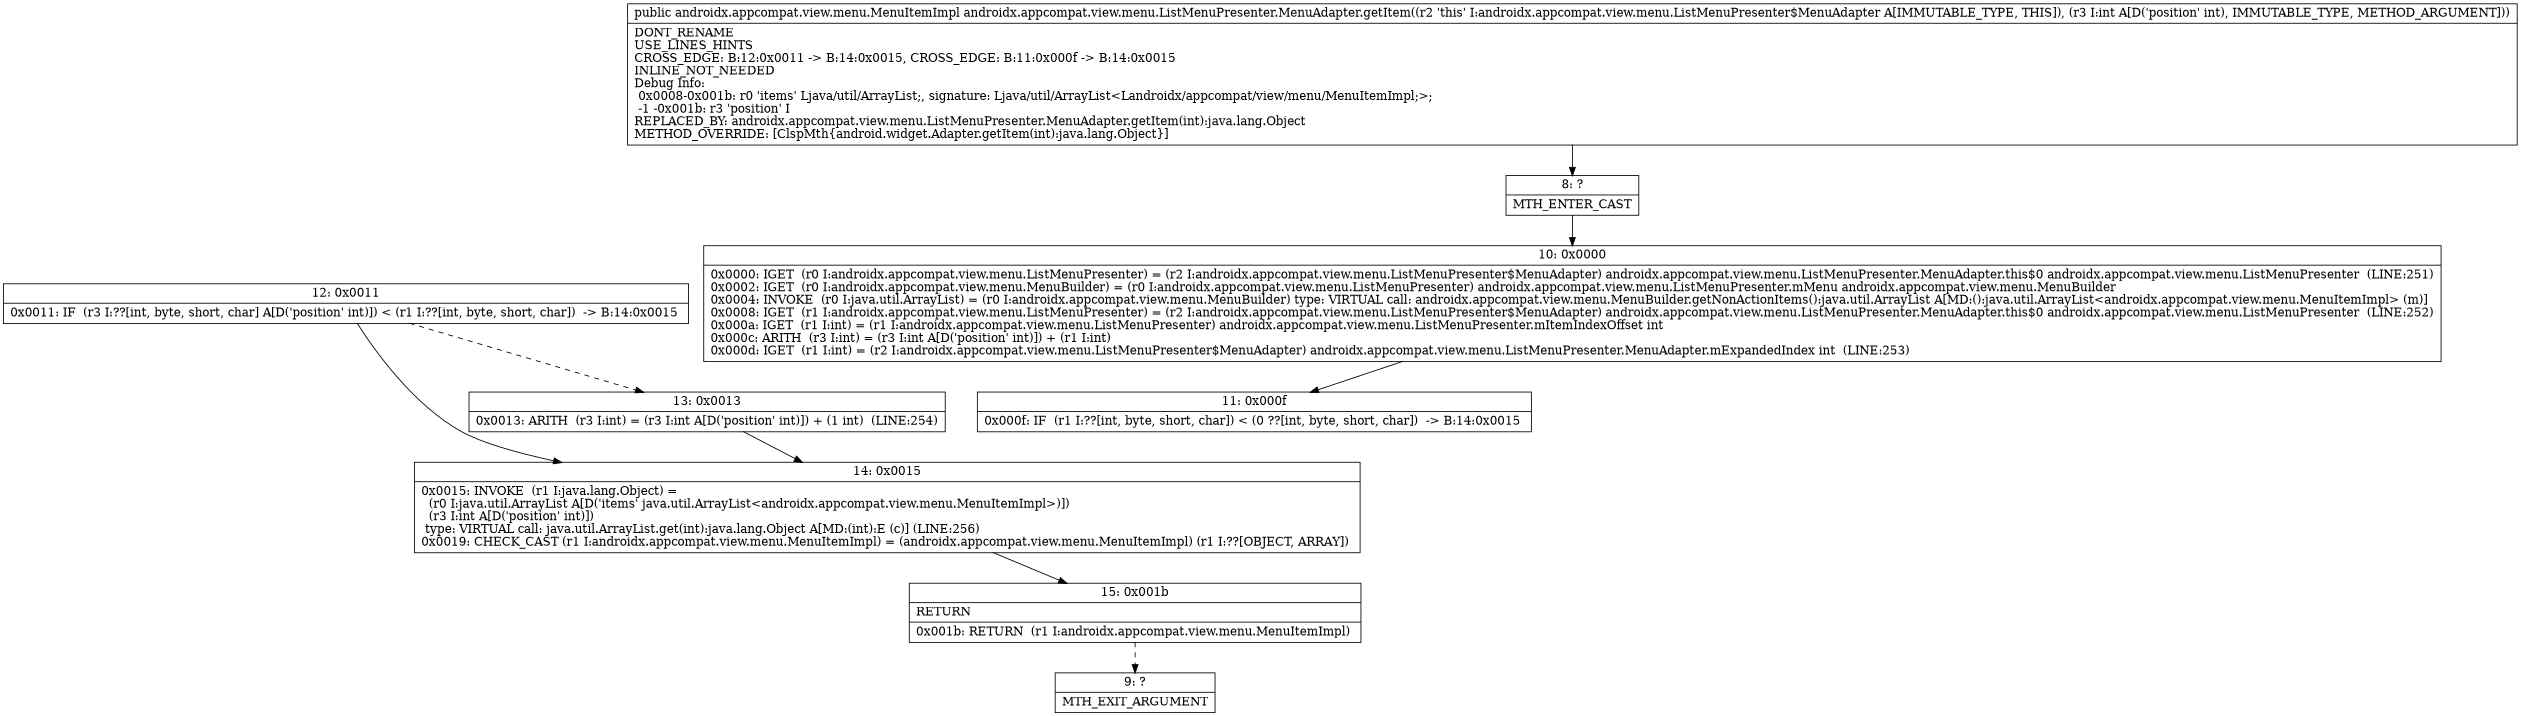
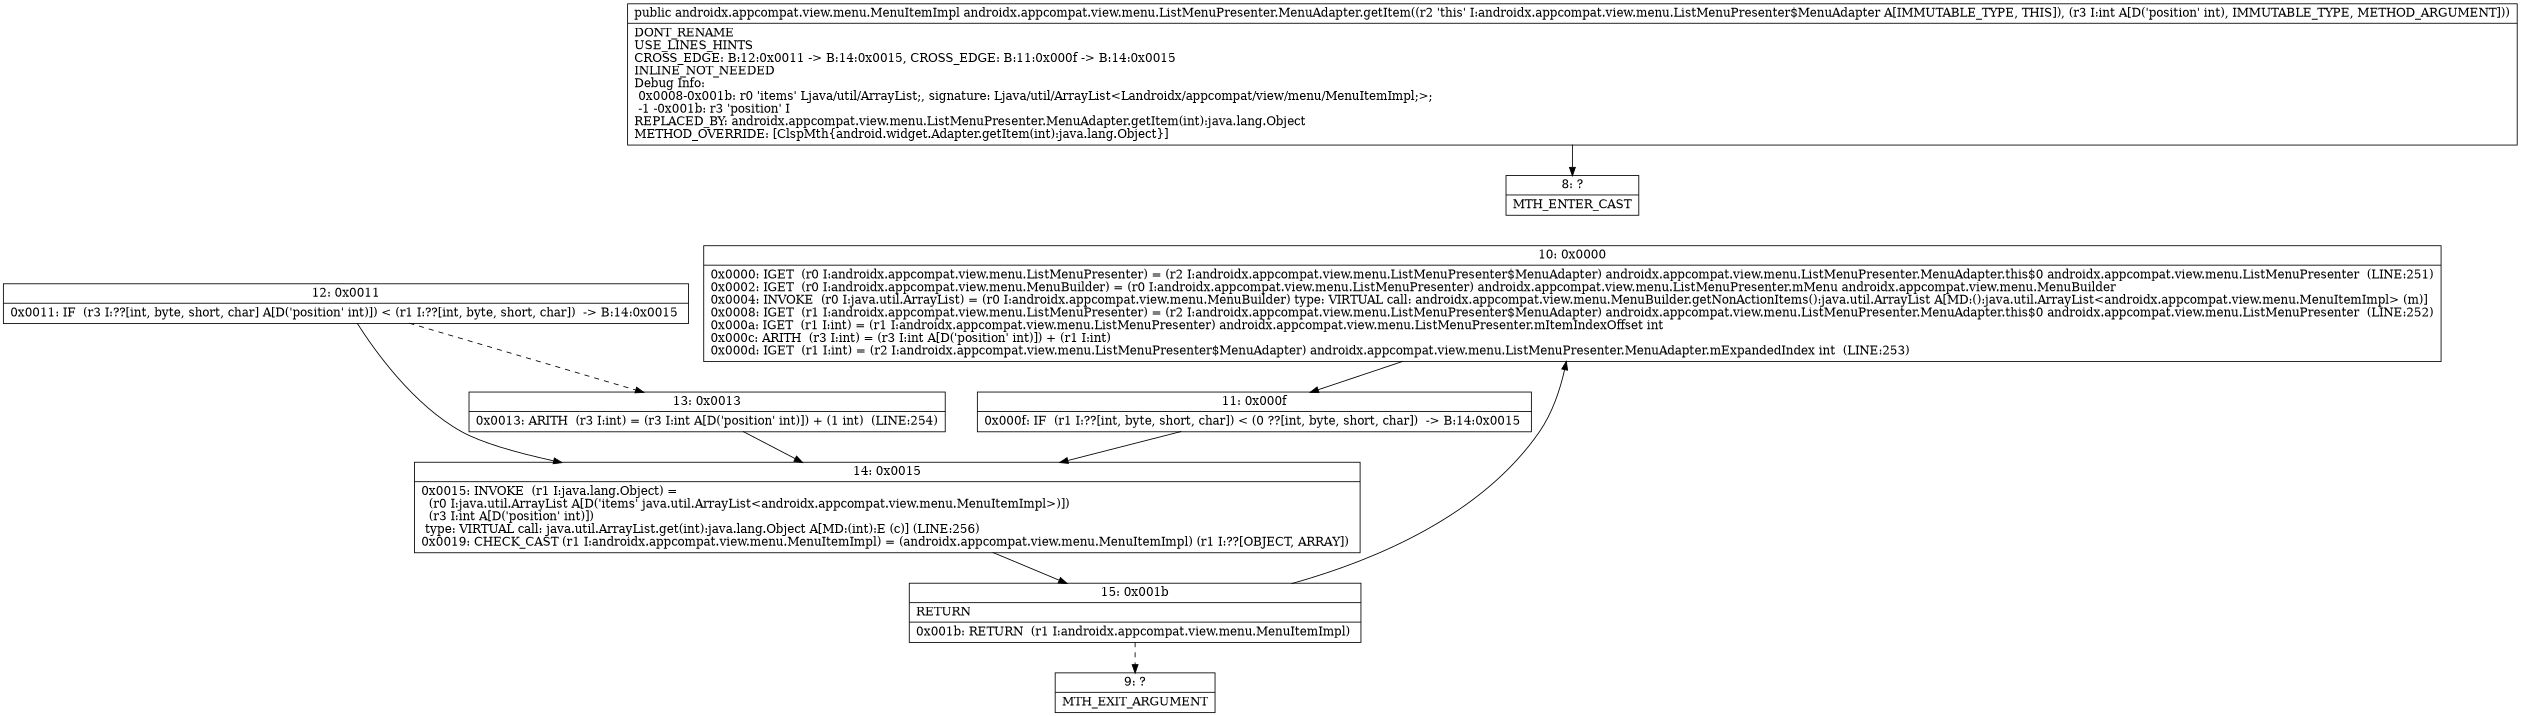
edge "8: ?" -> "10: 0x0000": now "15: 0x001b" -> "10: 0x0000"
edge "11: 0x000f" -> "14: 0x0015": added
